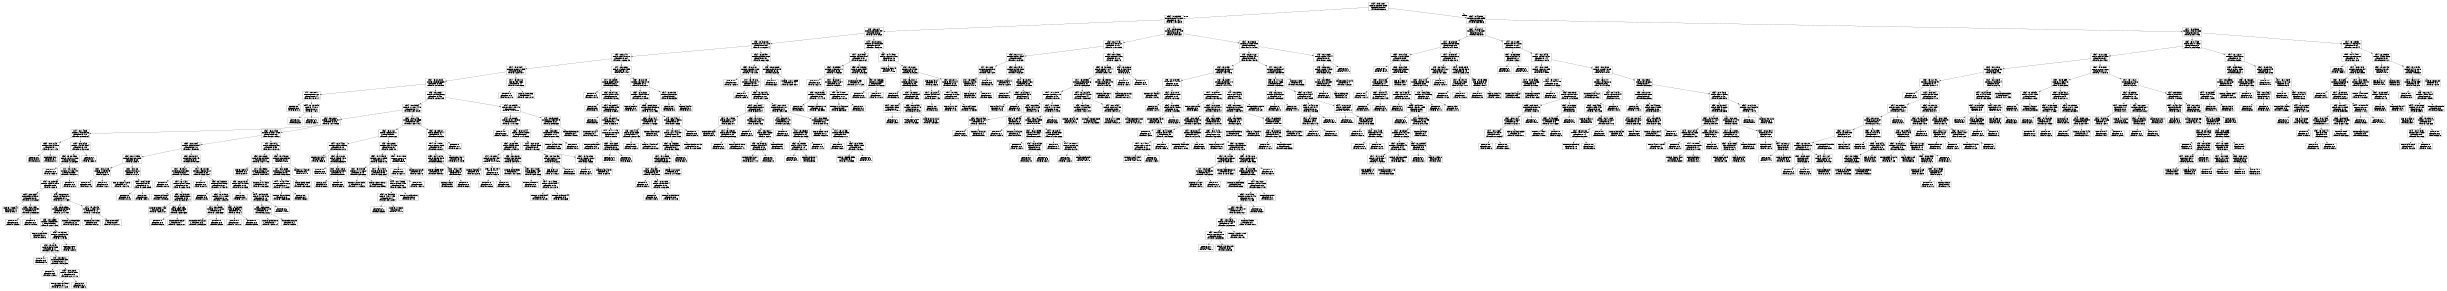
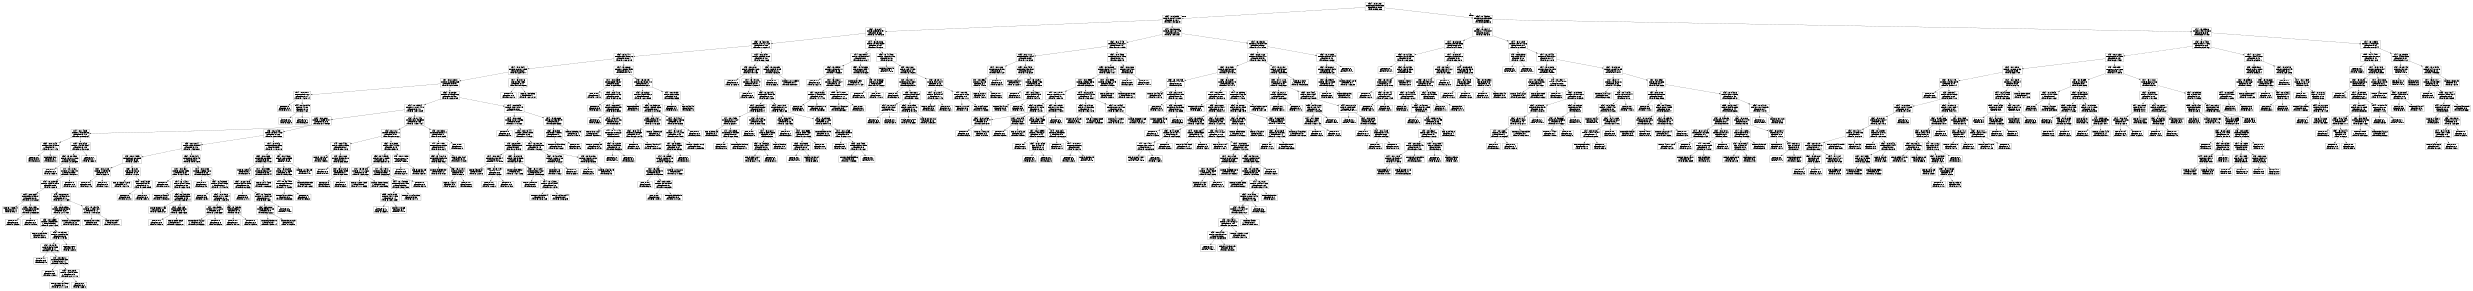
edge "mse = 6243.04 samples = 5 value = 236.6" -> "X[1] <= 1.0314 mse = 4545.9184 samples = 7 value = 230.7143": reversed
node "mse = 0.0 samples = 3 value = 389.0": added
edge "mse = 0.0 samples = 2 value = 1336.0" -> "mse = 8364.2222 samples = 3 value = 522.6667": now "X[6] <= 2.5645 mse = 29304.8056 samples = 6 value = 681.1667" -> "mse = 8364.2222 samples = 3 value = 522.6667"
